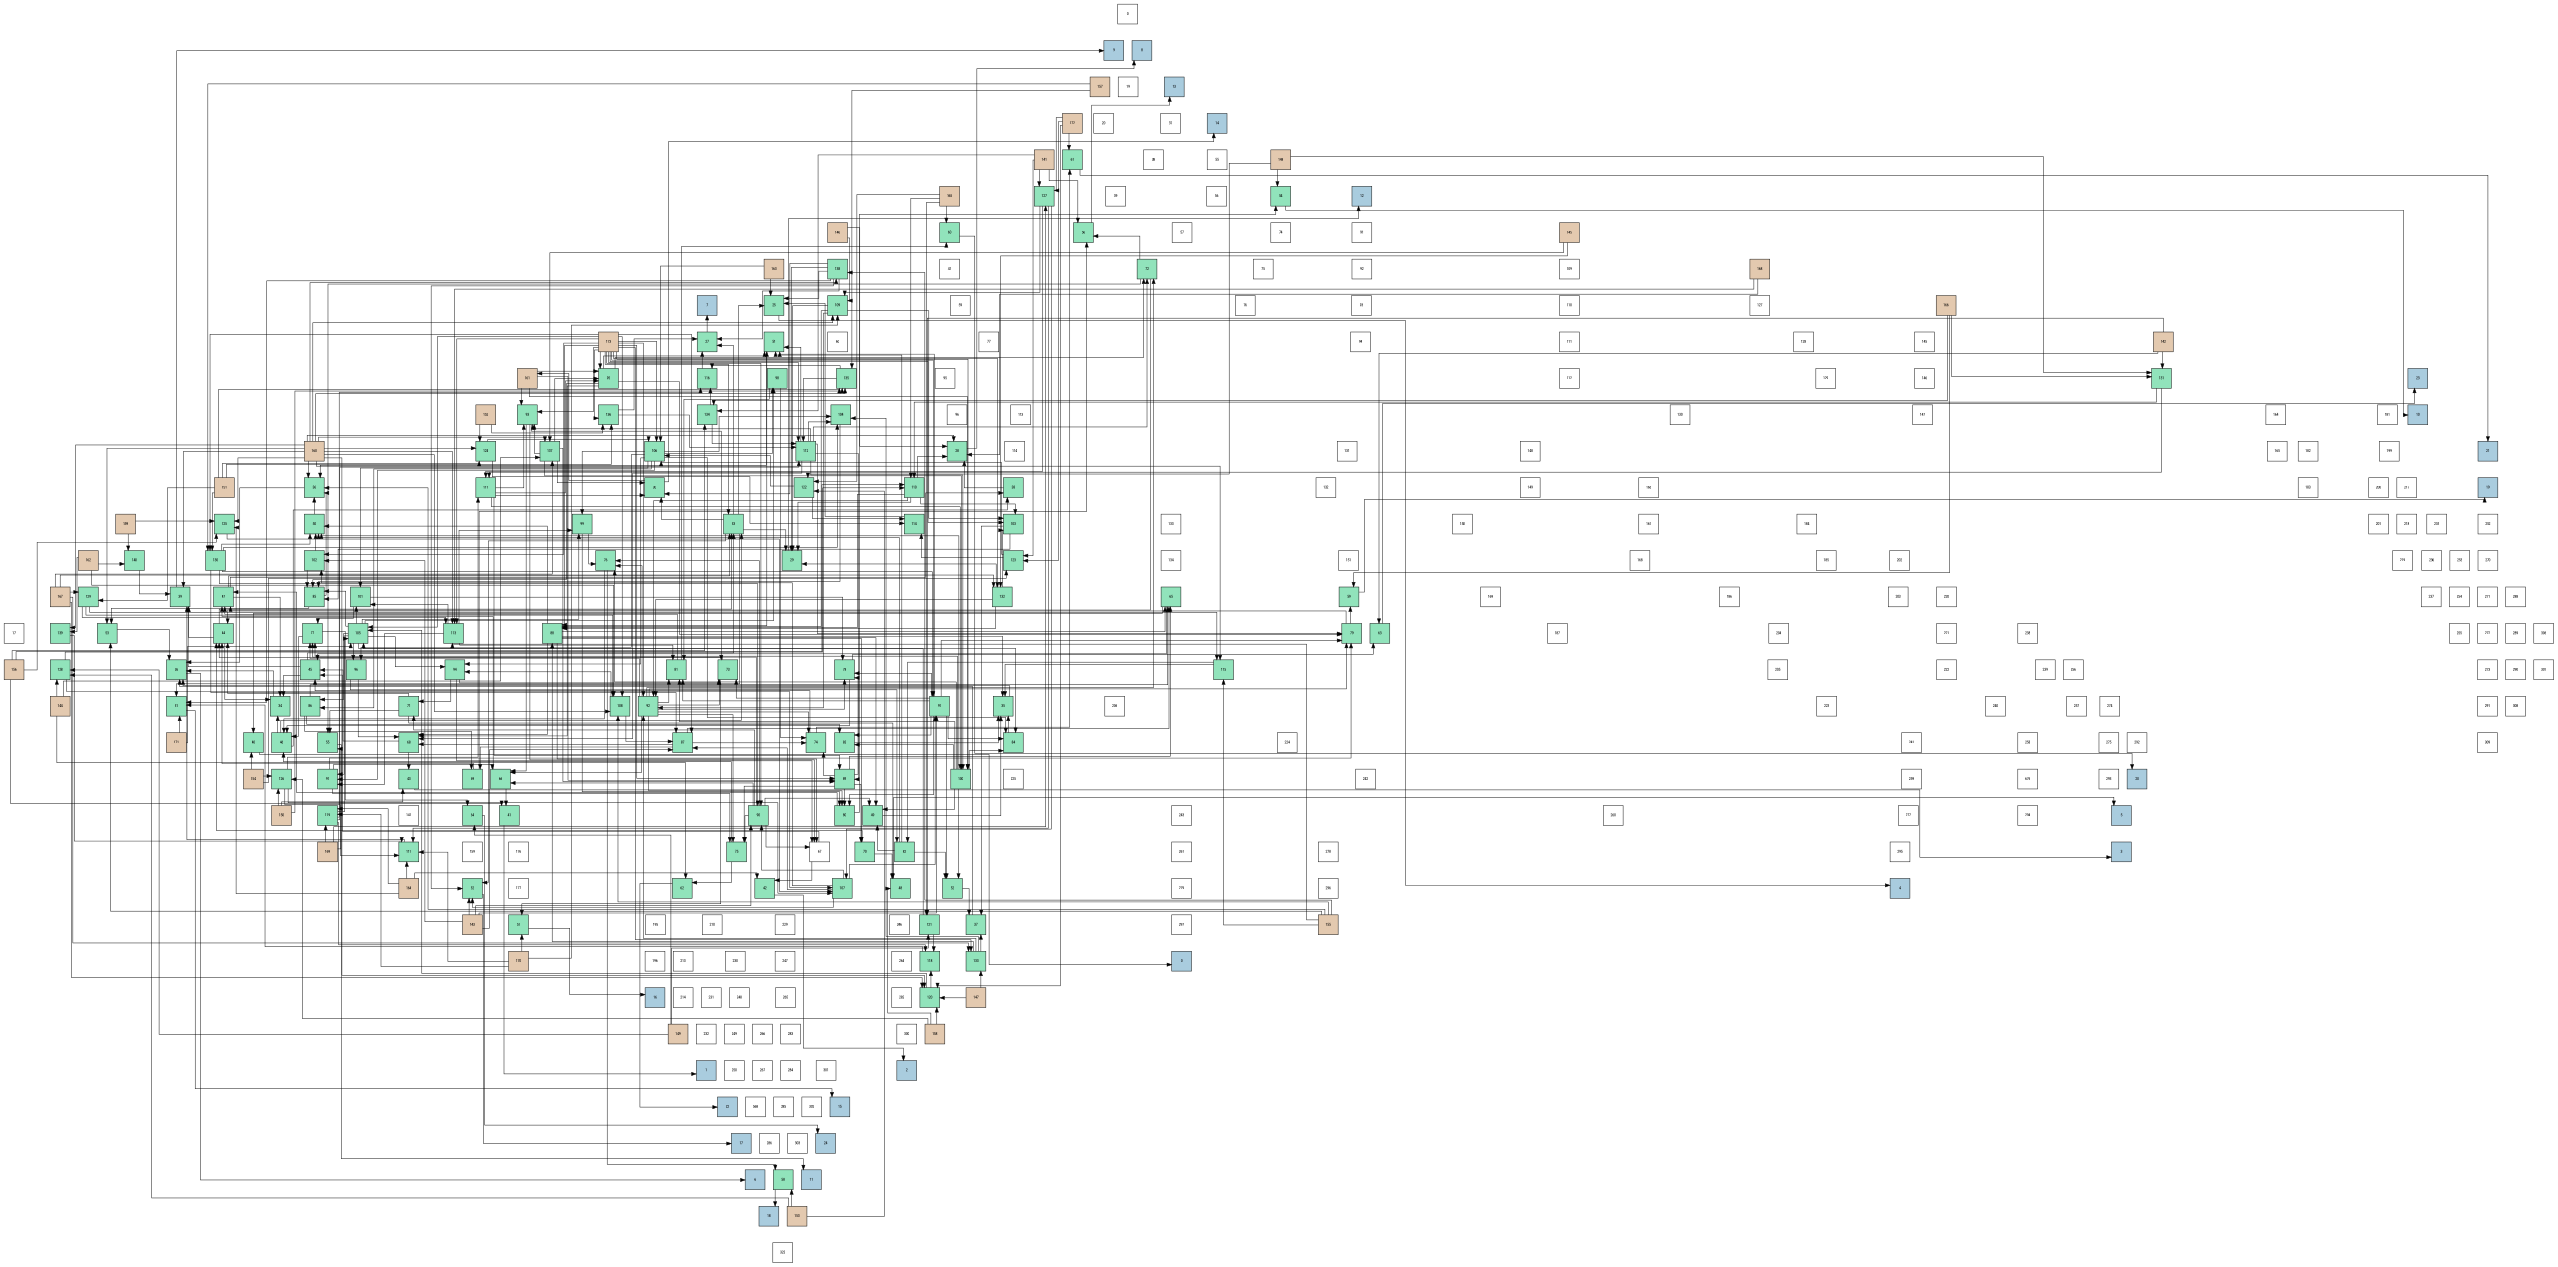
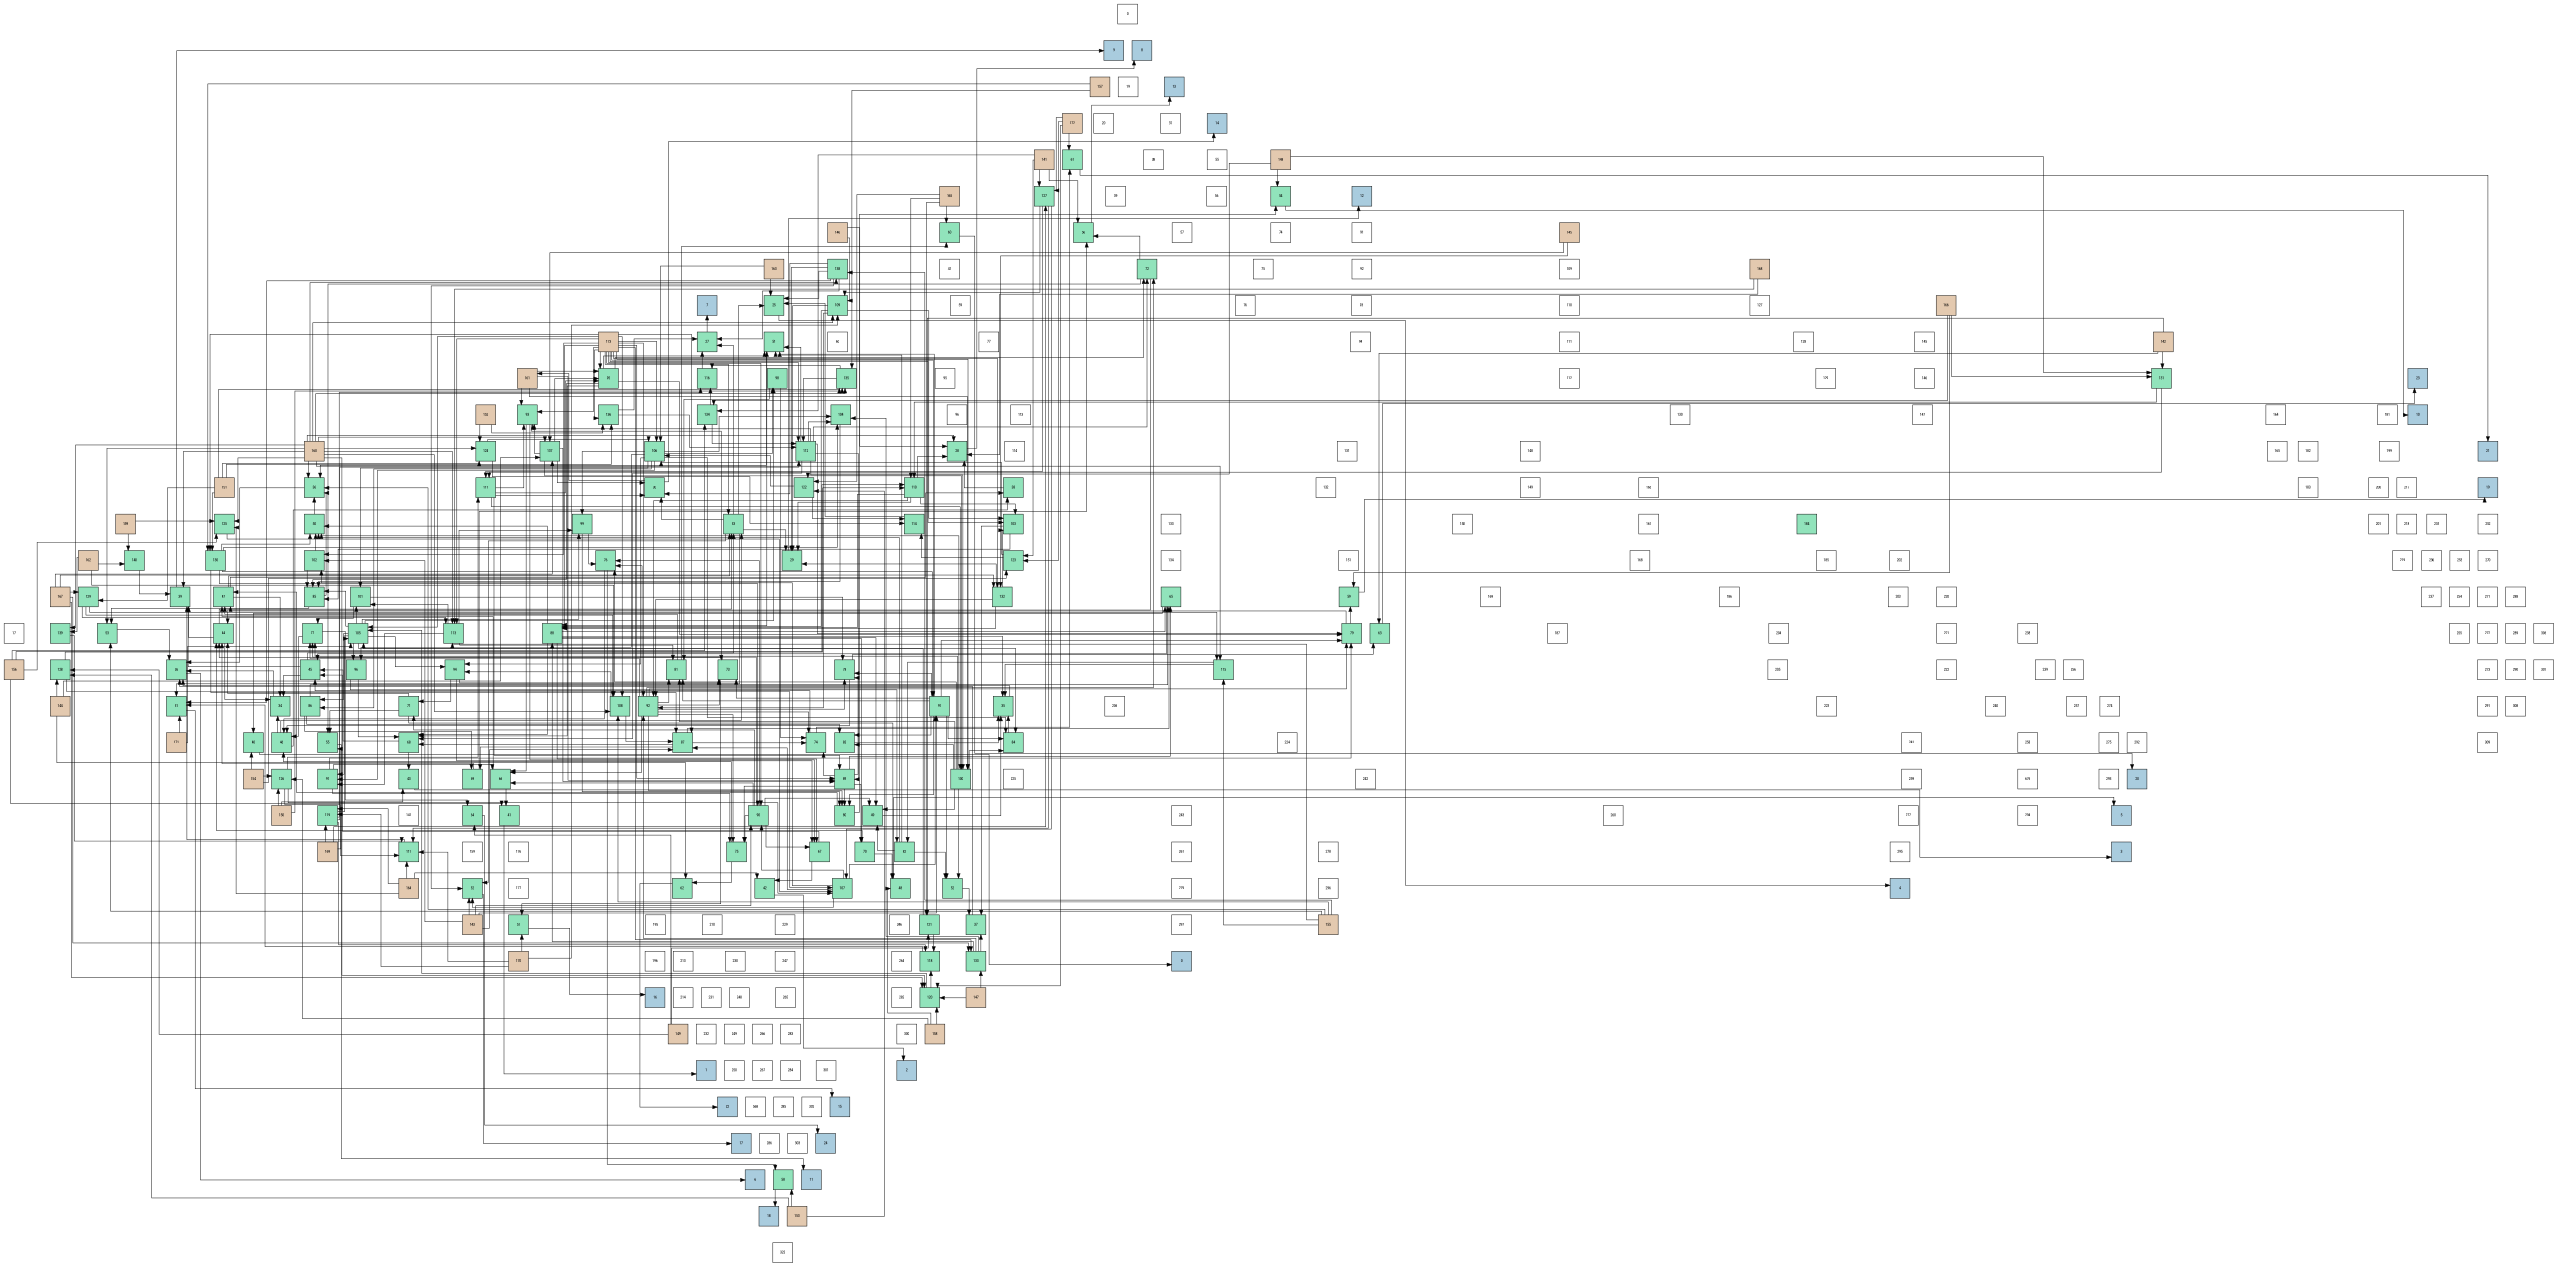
node "184": fillcolor #ffffff -> #91e3bb
node "67": fillcolor #ffffff -> #91e3bb
